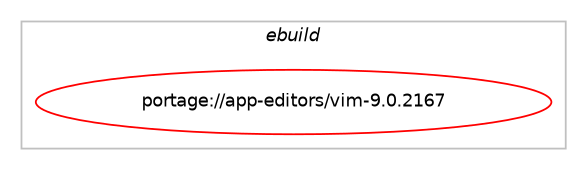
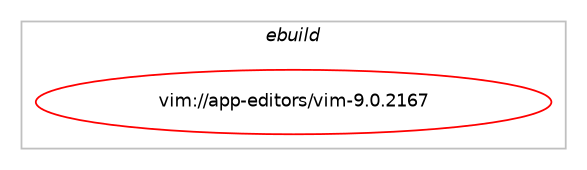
node "portage://app-editors/vim-9.0.2167": label "portage://app-editors/vim-9.0.2167" -> "vim://app-editors/vim-9.0.2167"
